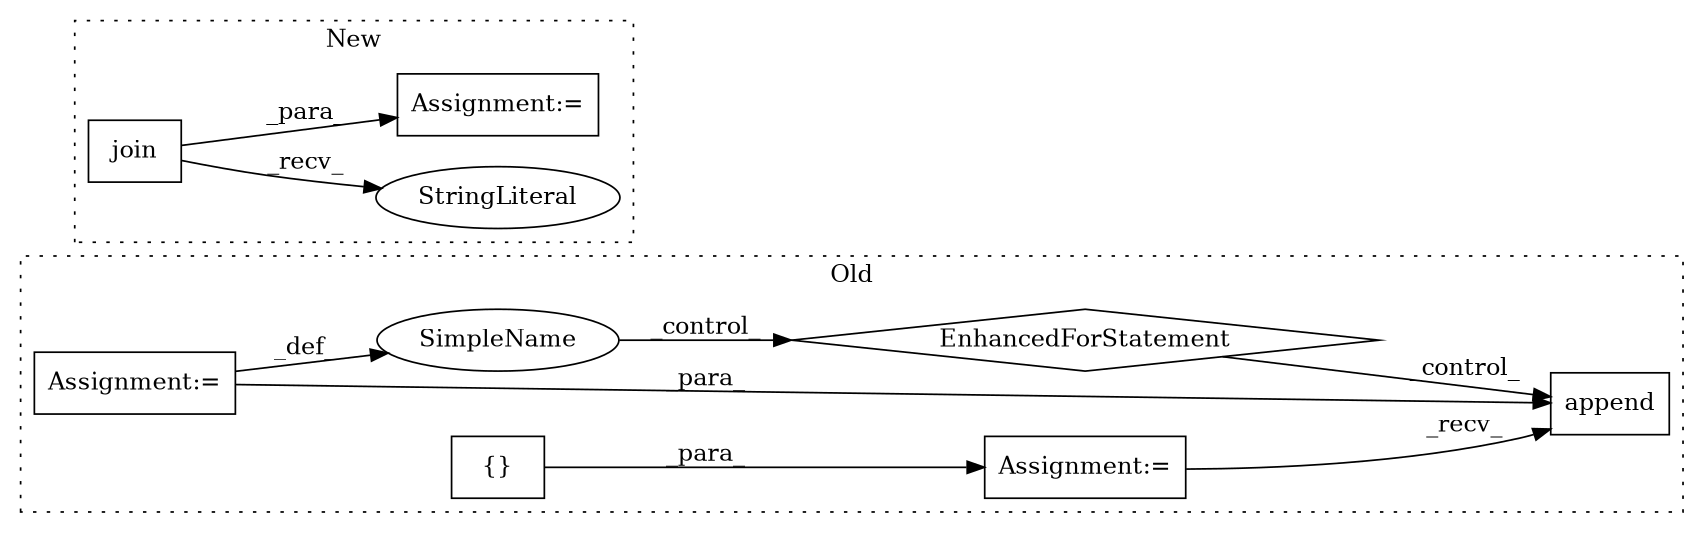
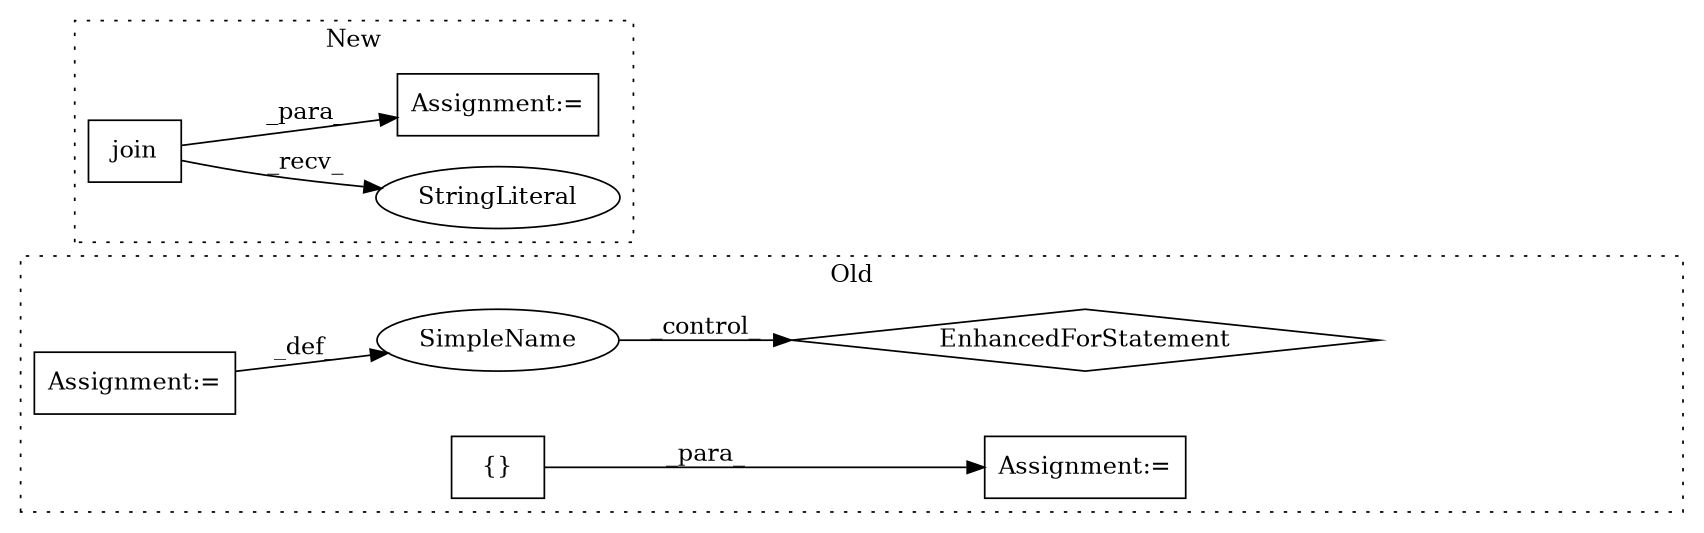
node "append": removed
